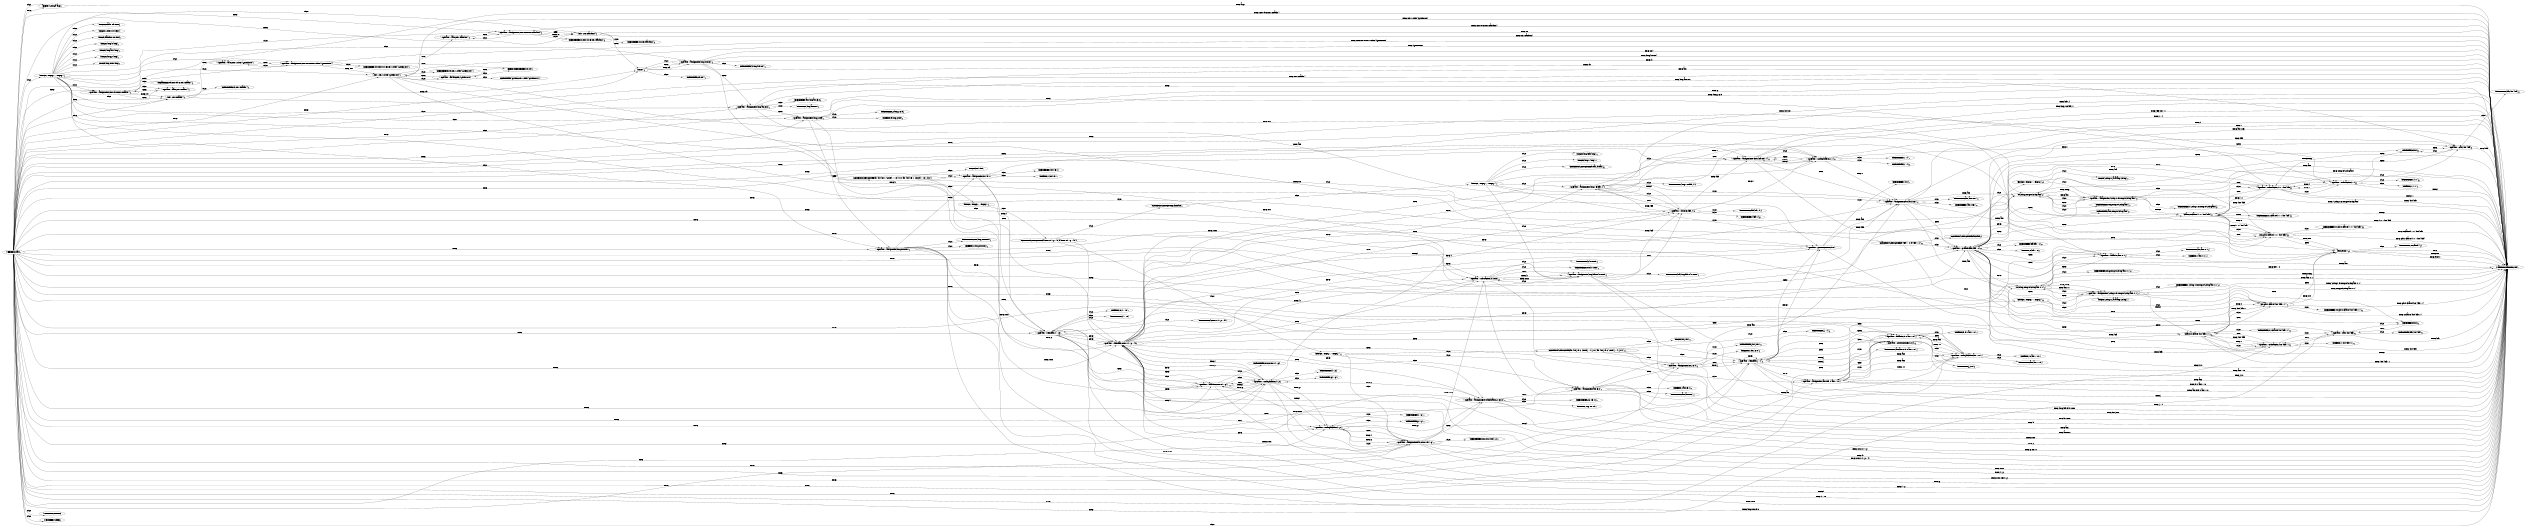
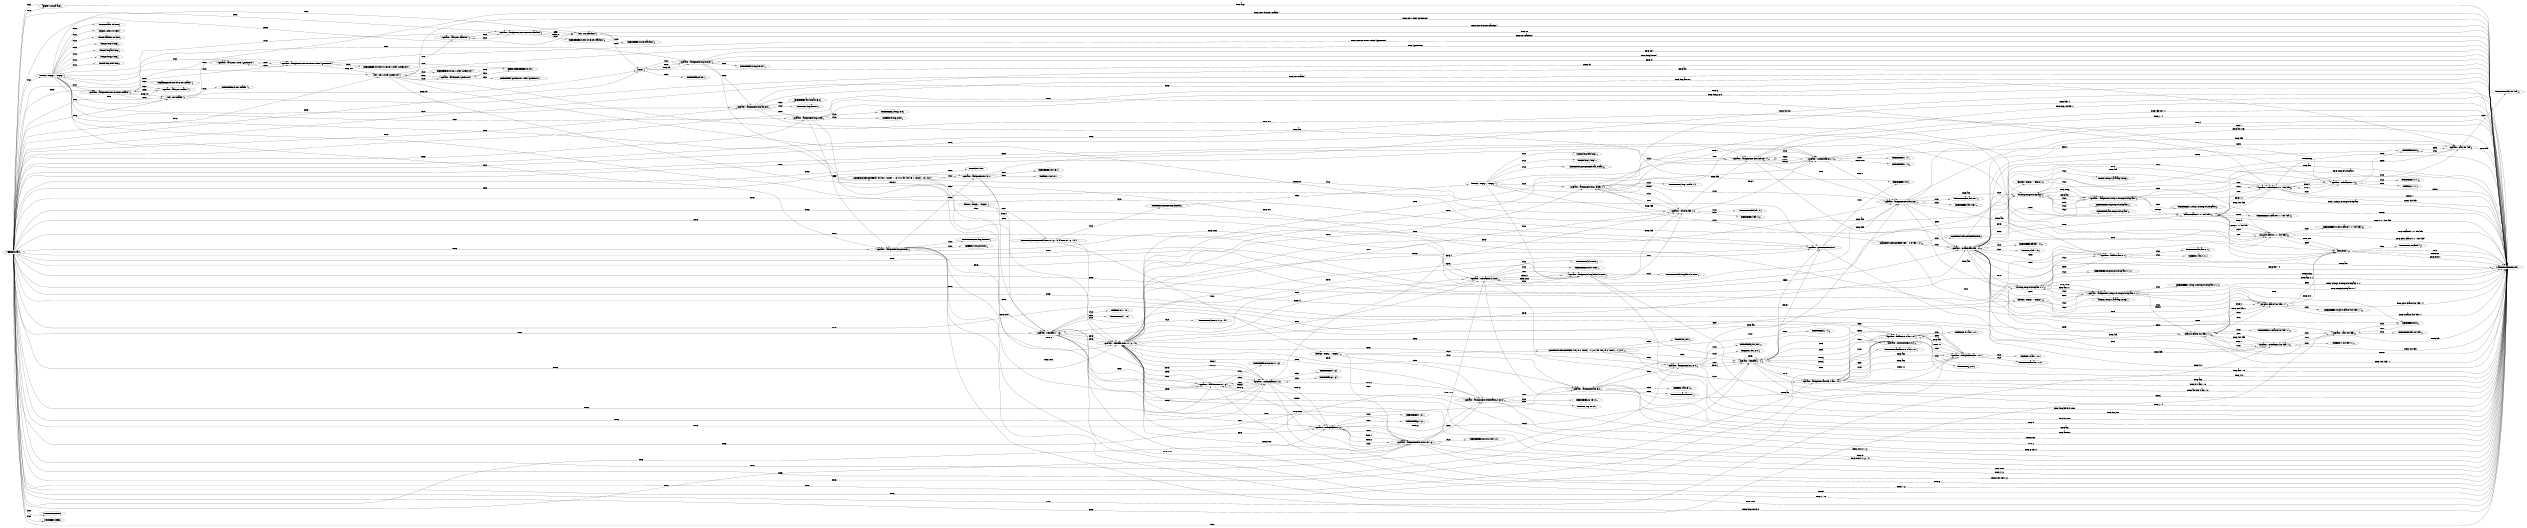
edge "(<operator>.assignment,long ans = 0)" -> "(<operator>.assignmentPlus,ans += r)": now "(<operator>.assignment,long ans = 0)" -> "(IDENTIFIER,i,i++)"
edge "(<operator>.multiplication,r * i)" -> "(IDENTIFIER,i,r * i)": label "AST: " -> "DDG: num"
